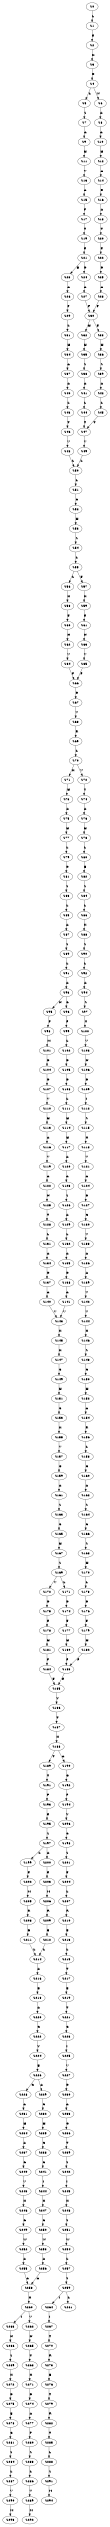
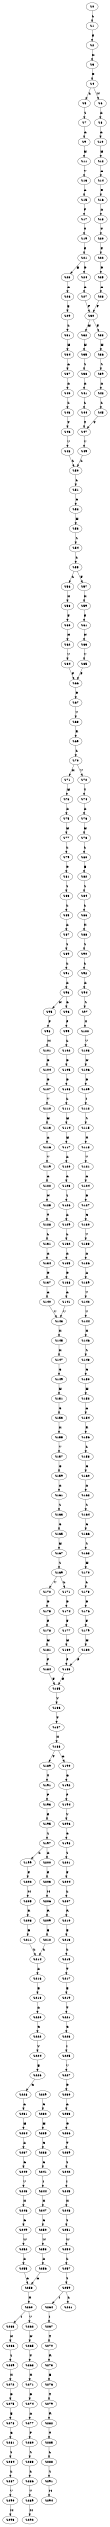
edge "S26" -> "S29": label "P" -> "E"
edge "S226" -> "S229": removed, label "A"
